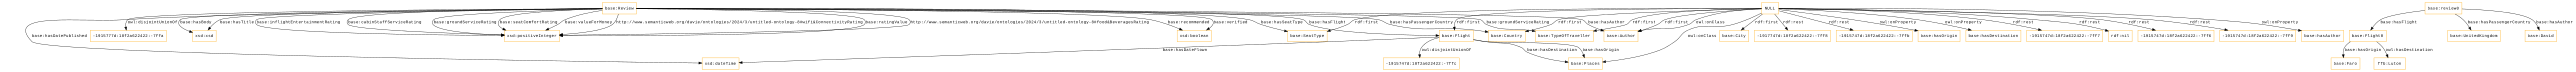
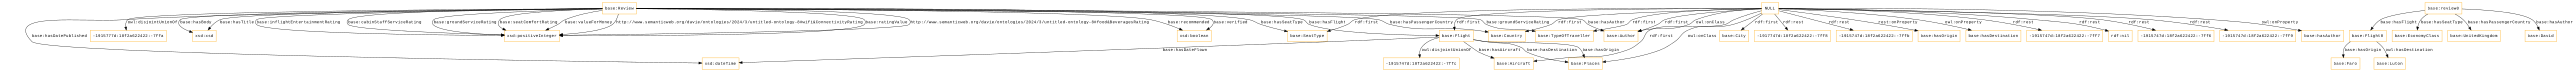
edge "NULL" -> "base:hasOrigin": label "owl:onProperty" -> "rest:onProperty"
node "base:EconomyClass": added
node "base:Aircraft": added
node "ffb:Luton": label "ffb:Luton" -> "base:Luton"
